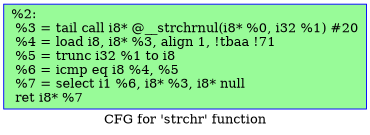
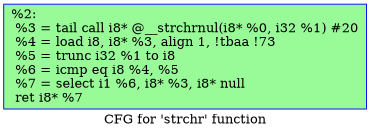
node "%2:": text "%4 = load i8, i8* %3, align 1, !tbaa !71" -> "%4 = load i8, i8* %3, align 1, !tbaa !73"
